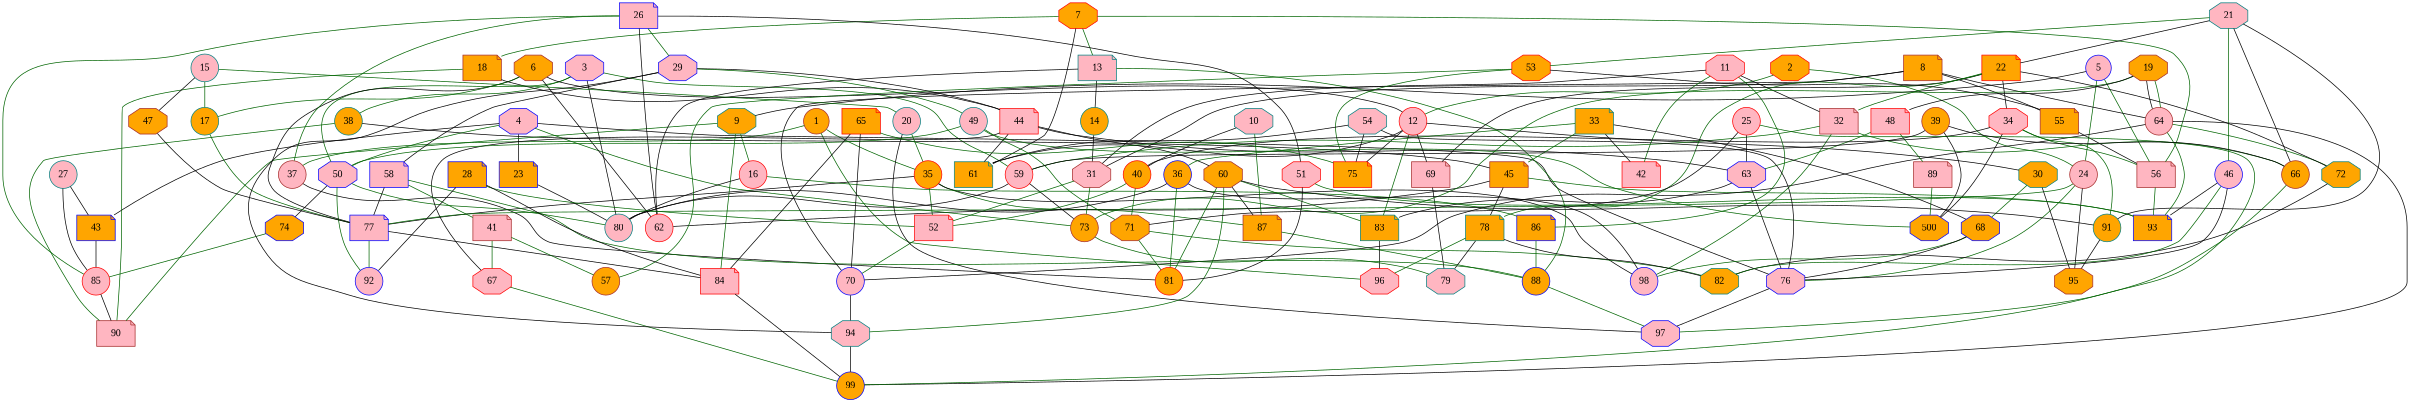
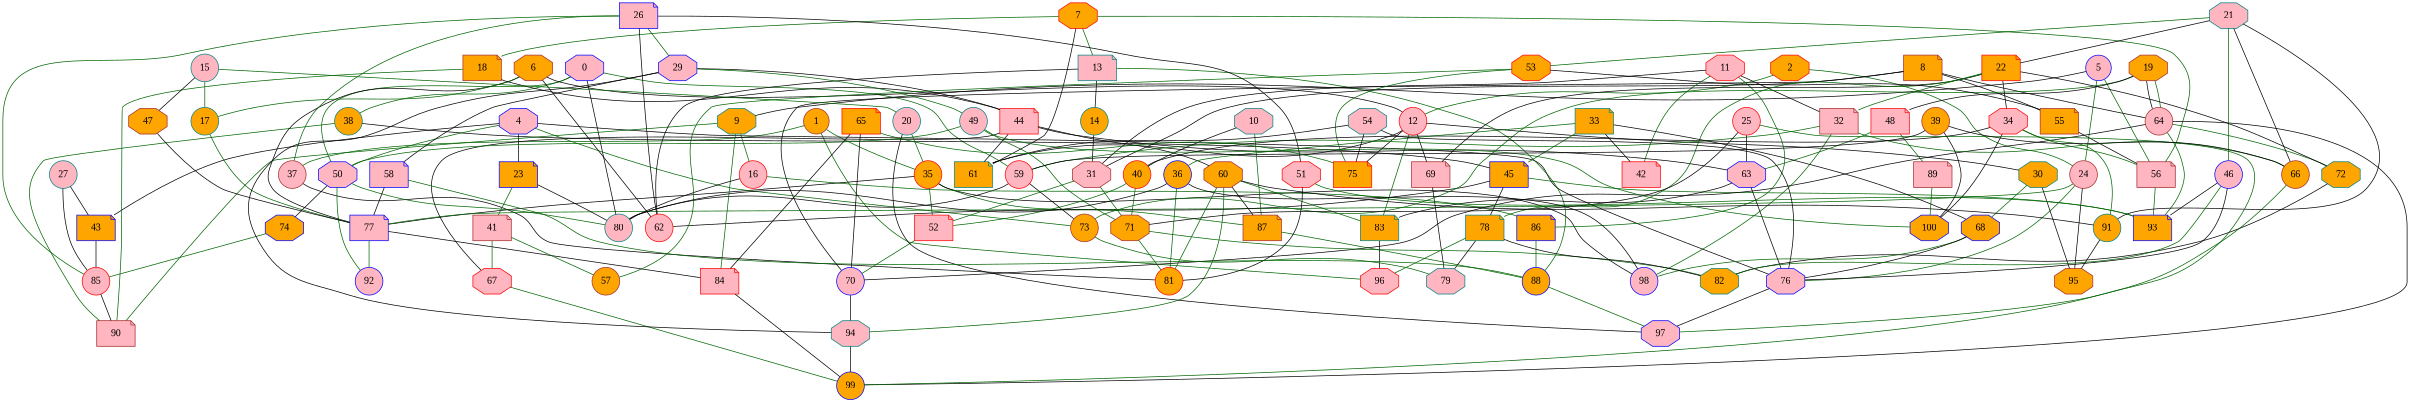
node "3": label "3" -> "0"
node "28": removed
node "45": color brown -> blue
edge "58" -- "41": now "23" -- "41"
edge "31" -- "73": now "31" -- "71"
node "500": label "500" -> "100"
